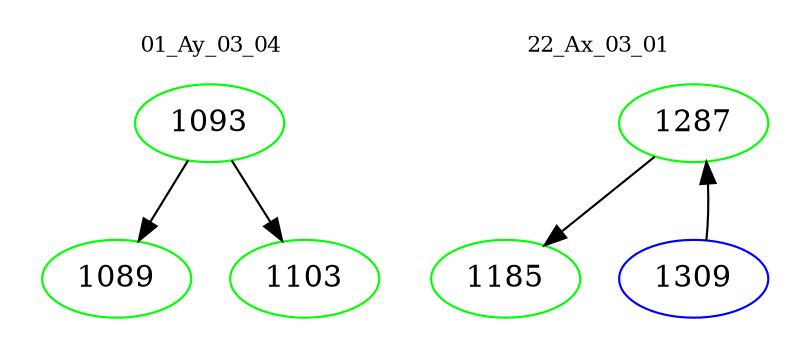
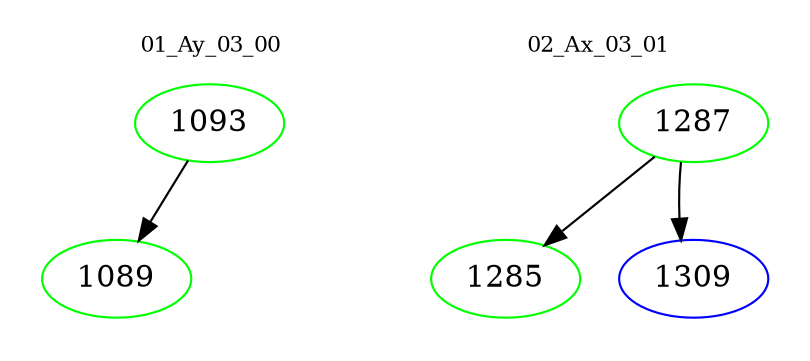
cluster "01_Ay_03_04": label "01_Ay_03_04" -> "01_Ay_03_00"
cluster "22_Ax_03_01": label "22_Ax_03_01" -> "02_Ax_03_01"
edge "1309" -> "1287": reversed
node "1103": removed
node "1185": label "1185" -> "1285"
